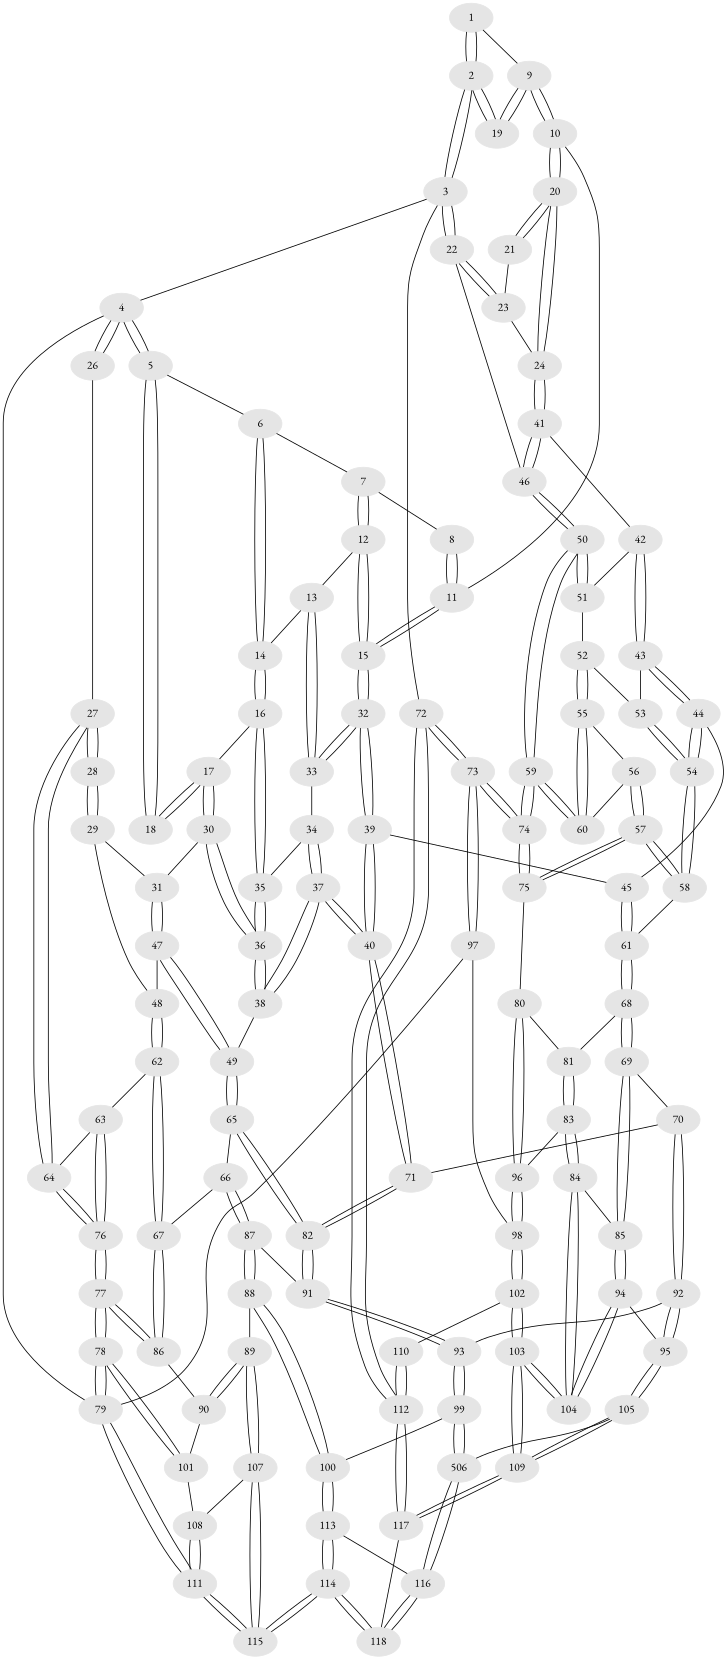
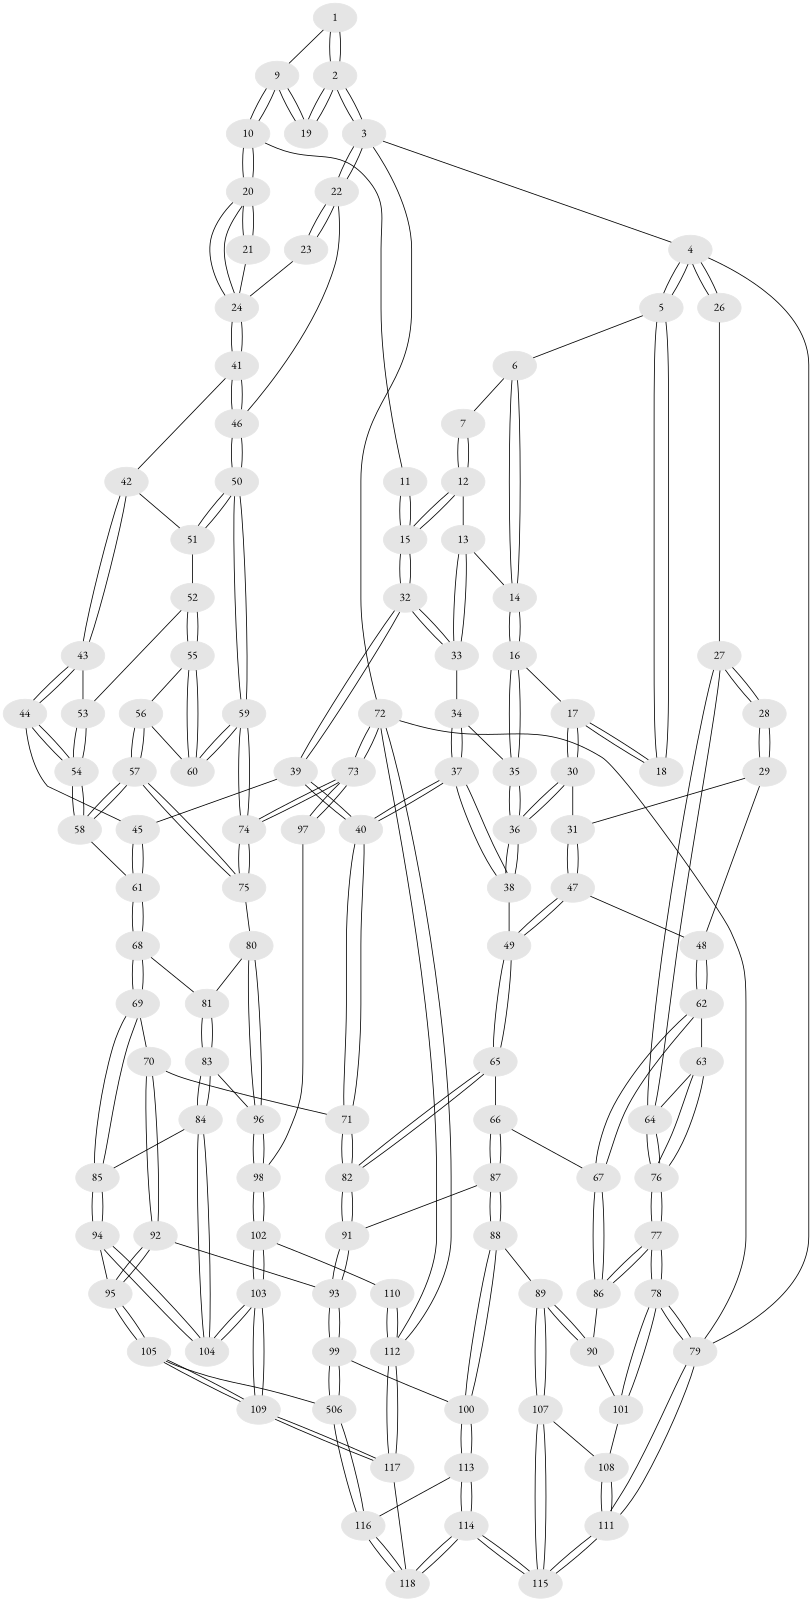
edge "21" -- "23": now "21" -- "24"
node "8": removed
edge "97" -- "79": now "72" -- "79"
